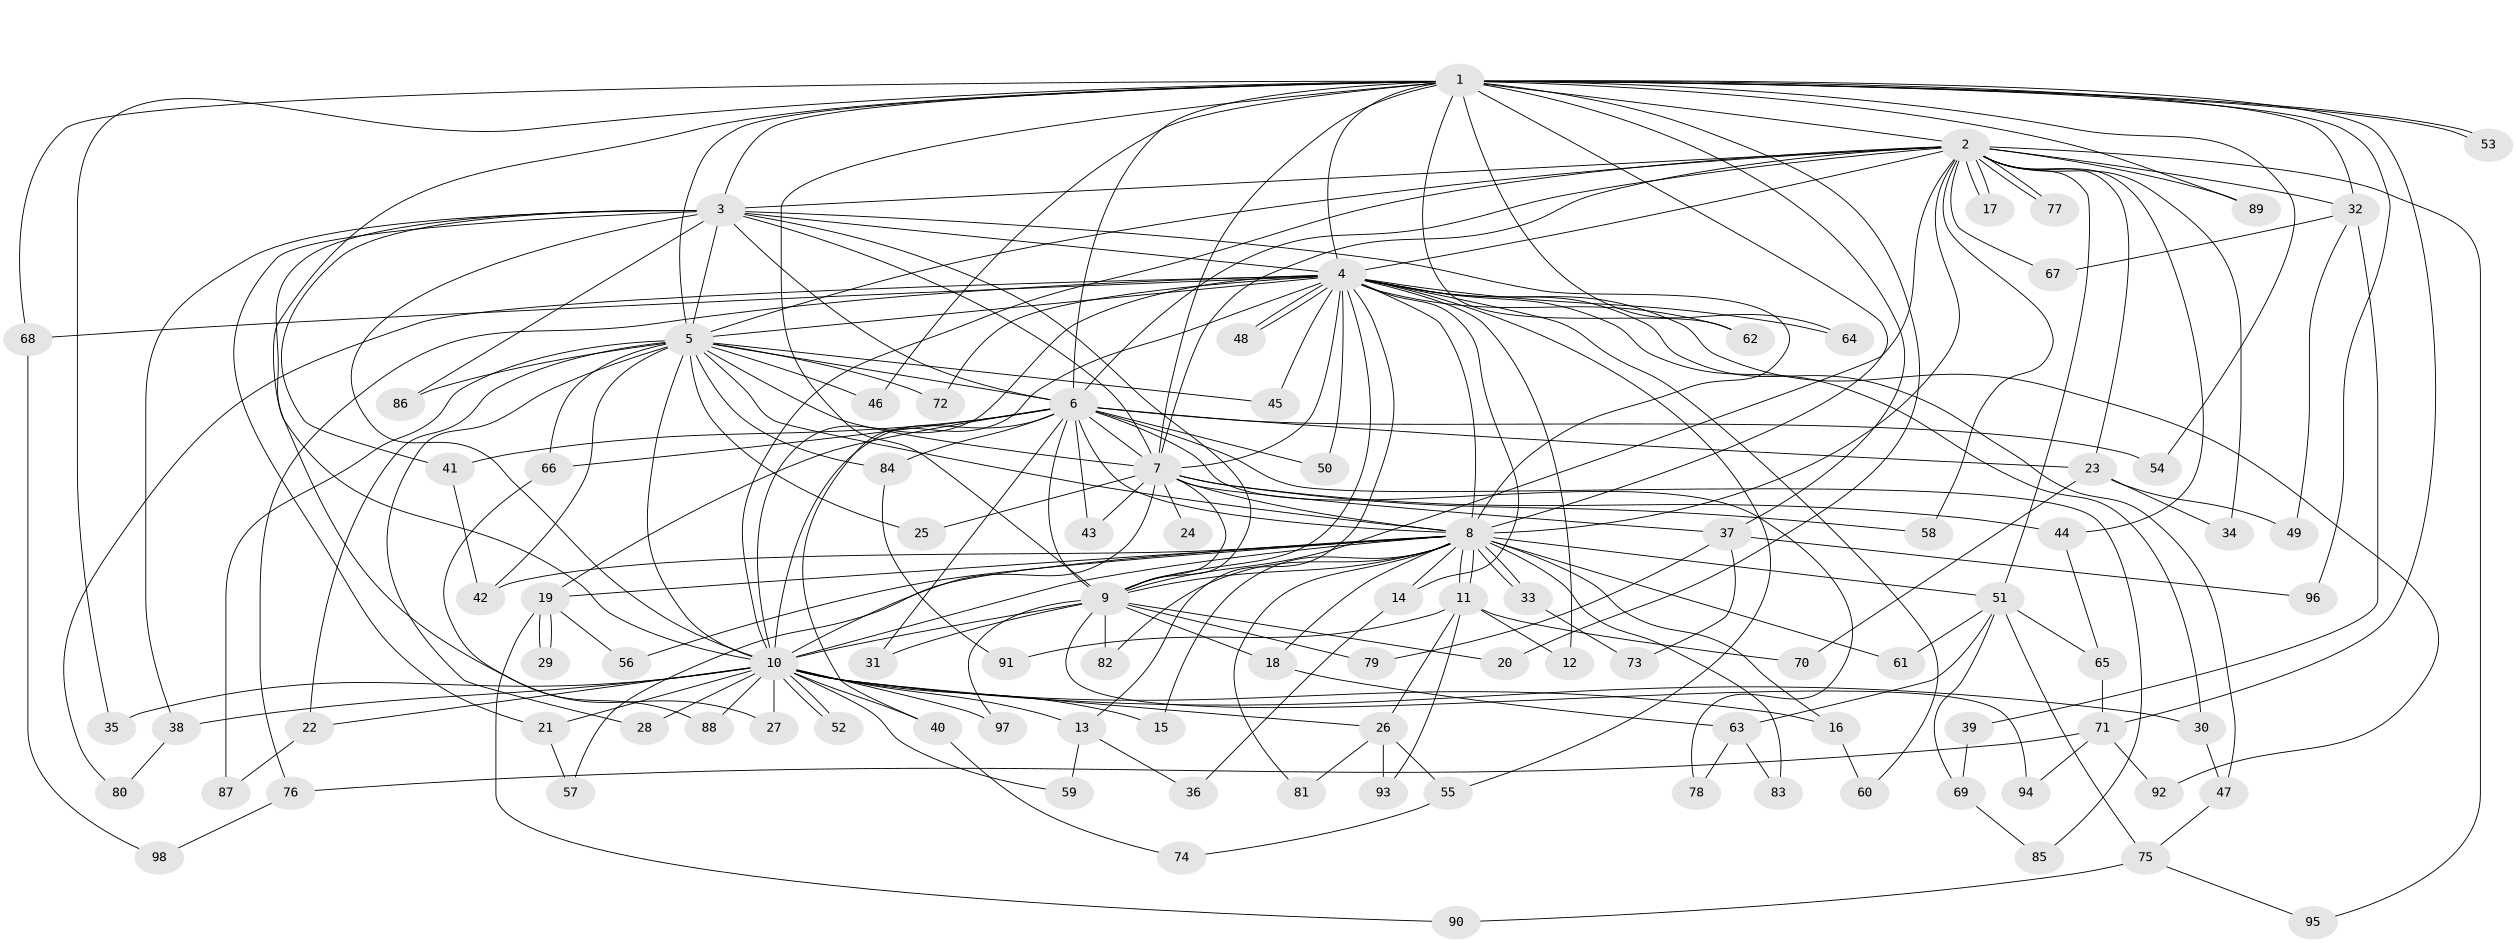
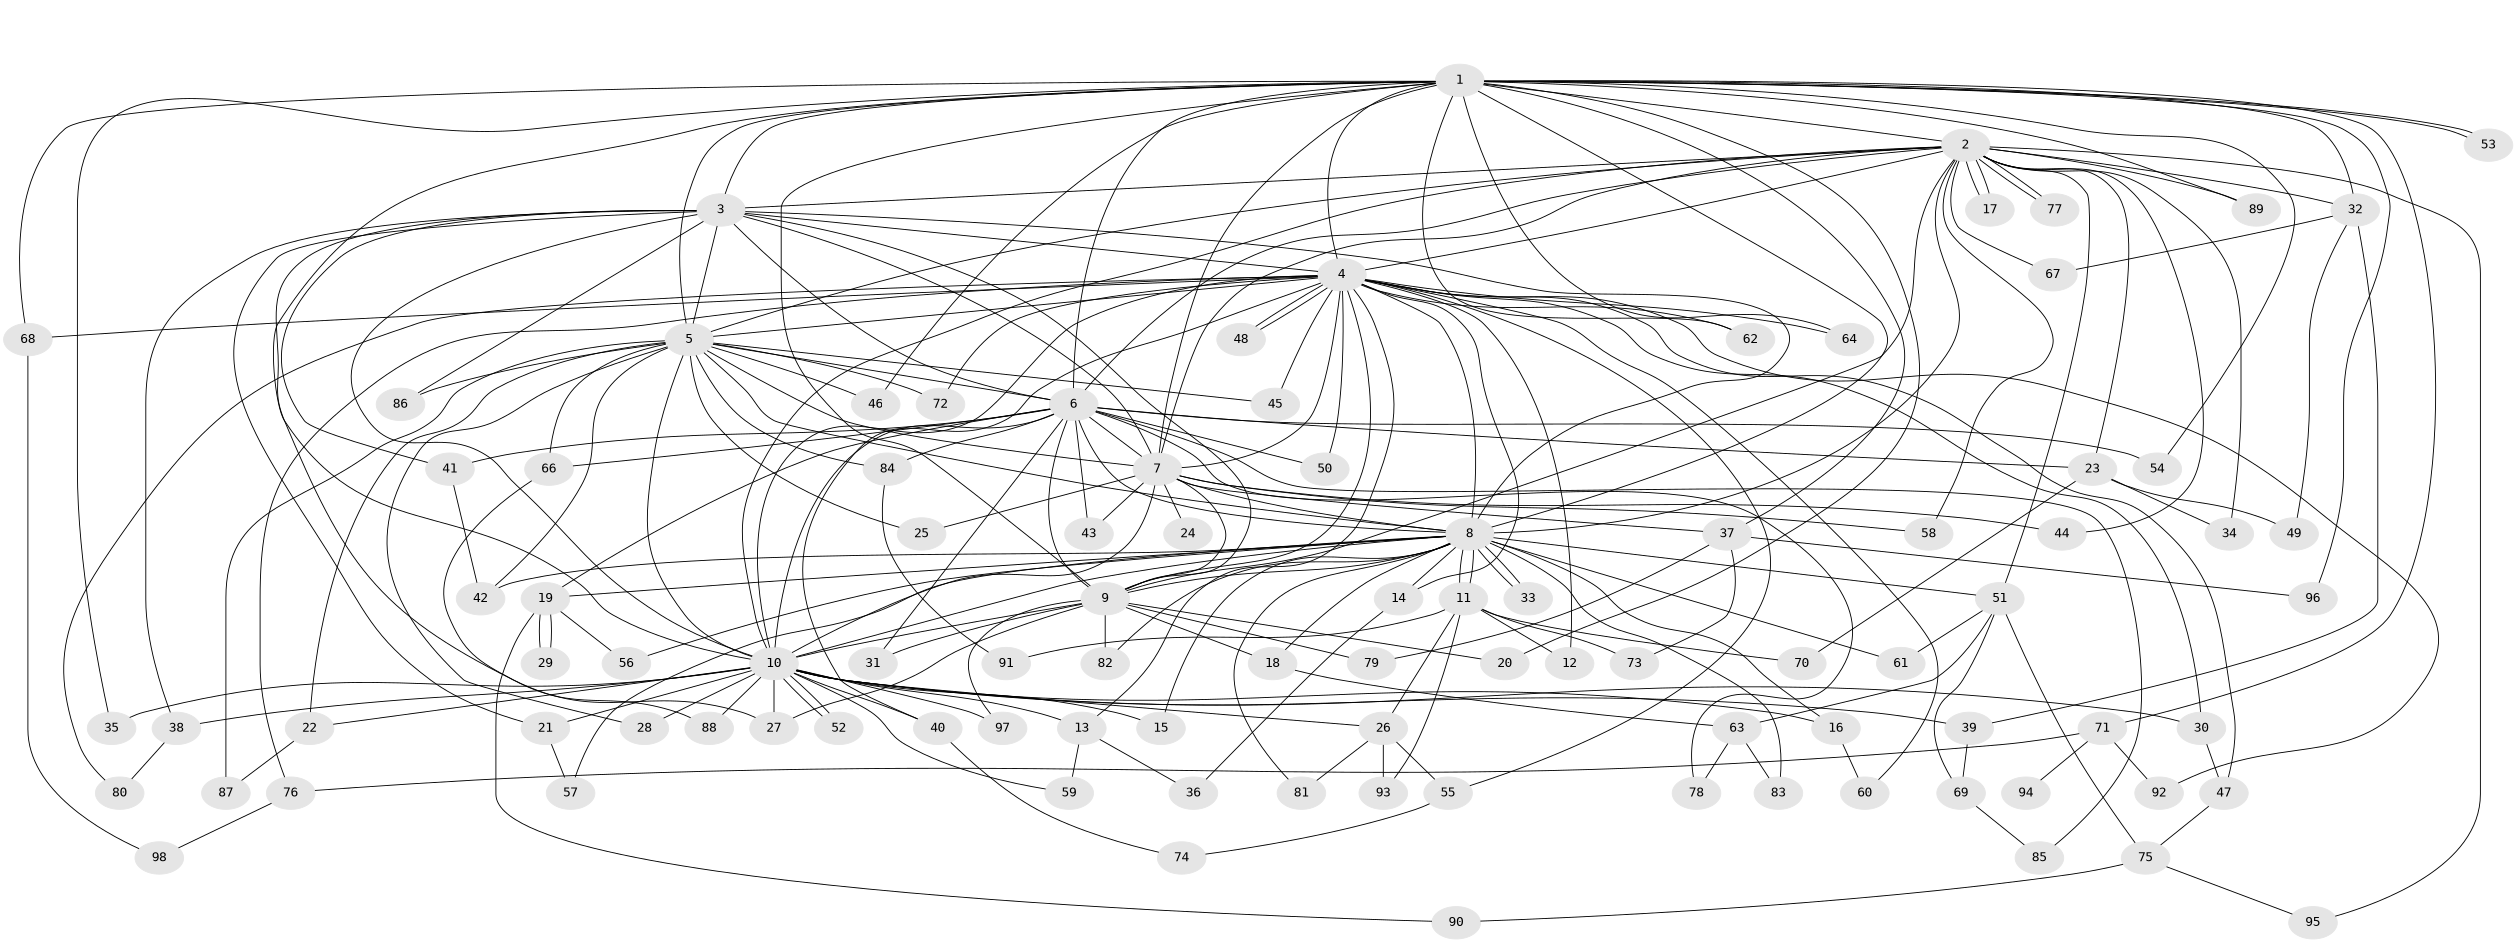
edge "33" -- "73": now "11" -- "73"
node "65": removed
edge "9" -- "94": now "9" -- "27"
edge "10" -- "39": added
